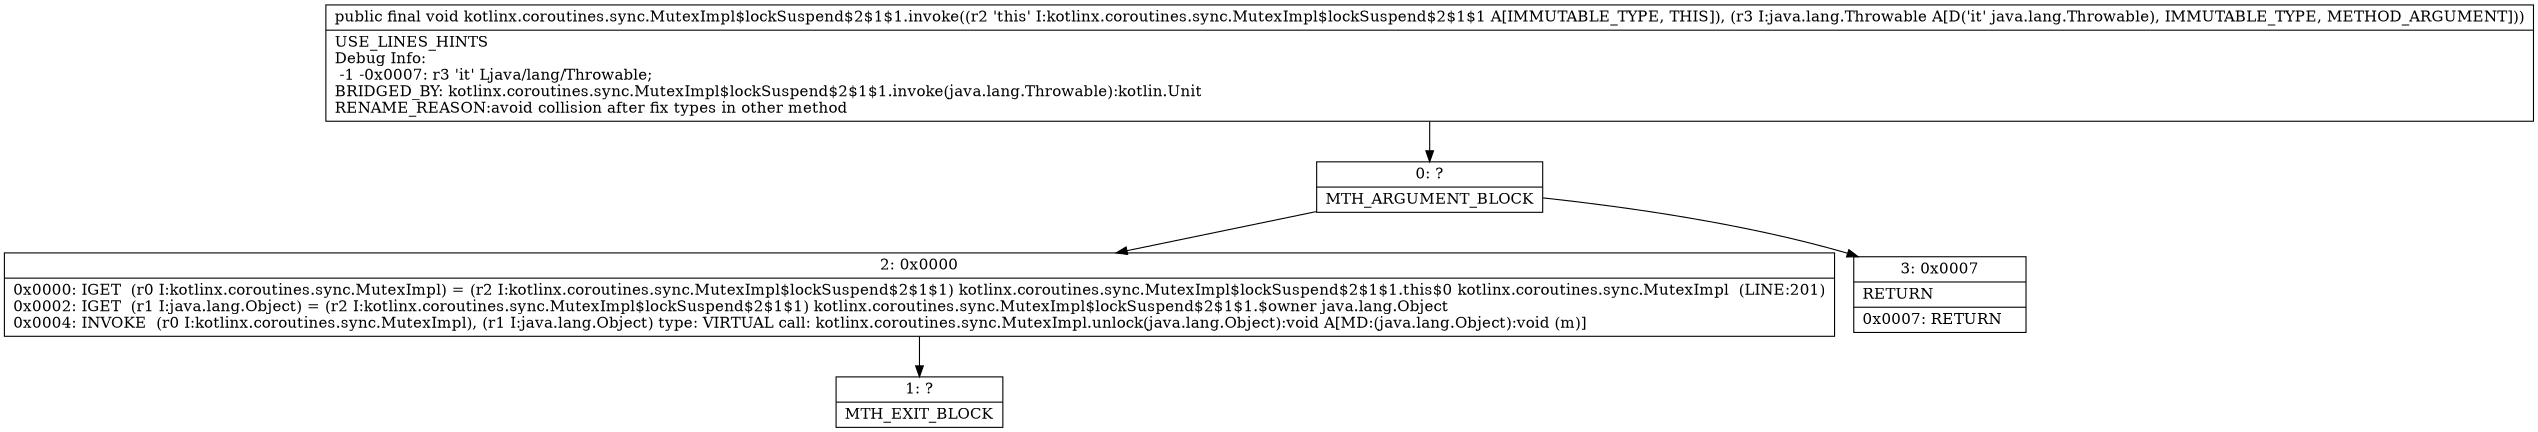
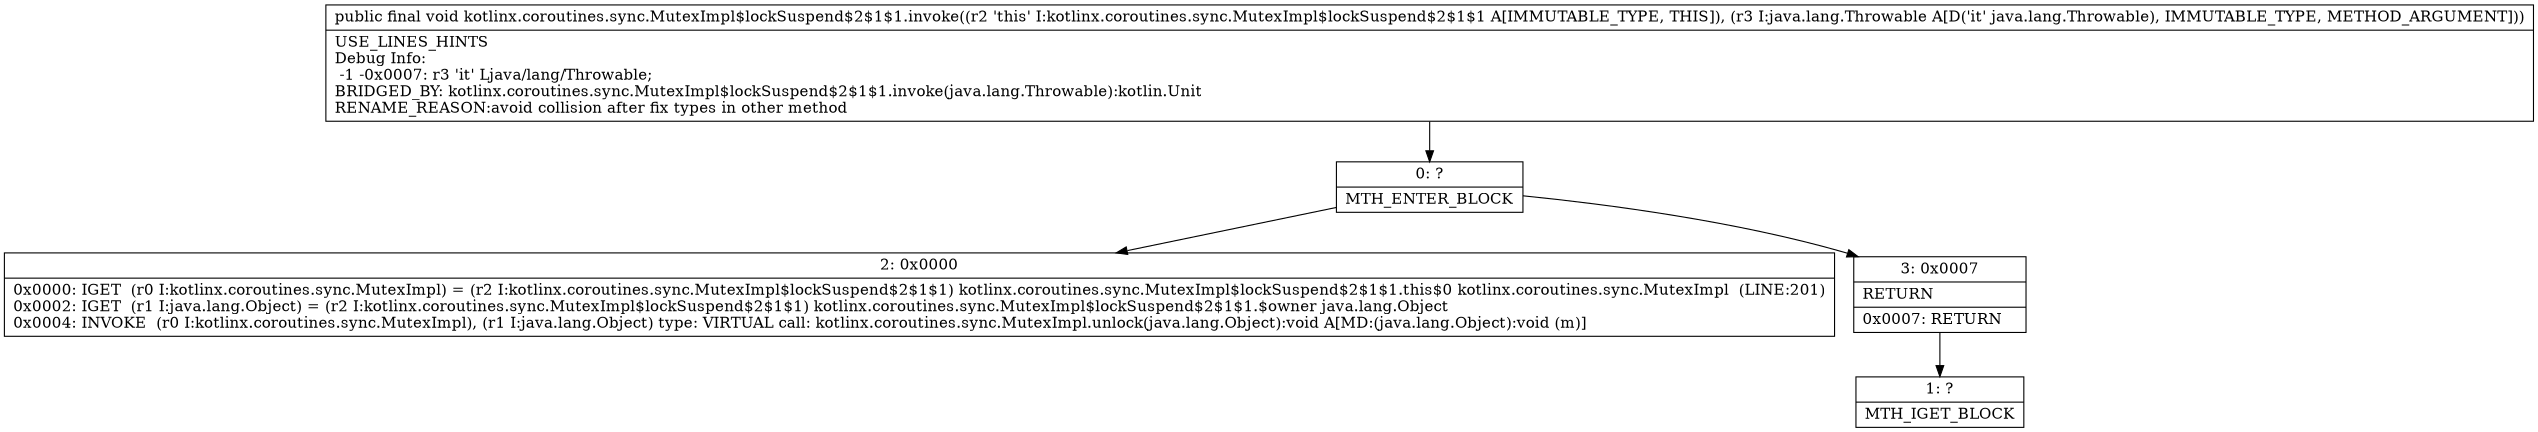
node "0: ?": text "MTH_ARGUMENT_BLOCK" -> "MTH_ENTER_BLOCK"
edge "2: 0x0000" -> "1: ?": now "3: 0x0007" -> "1: ?"
node "1: ?": text "MTH_EXIT_BLOCK" -> "MTH_IGET_BLOCK"
